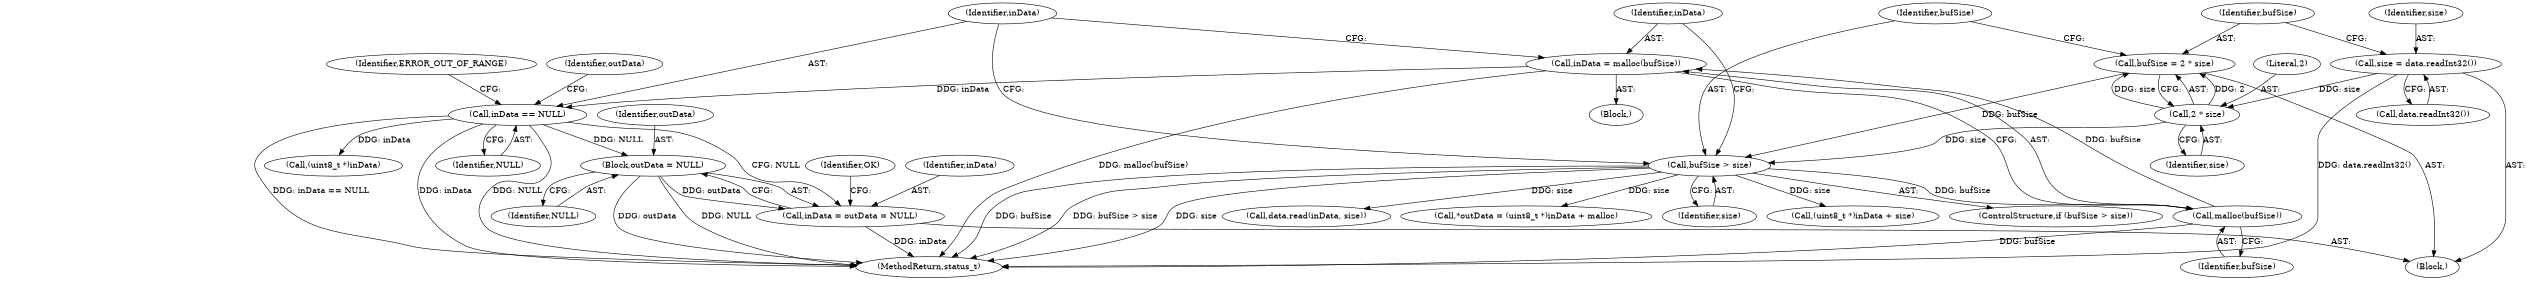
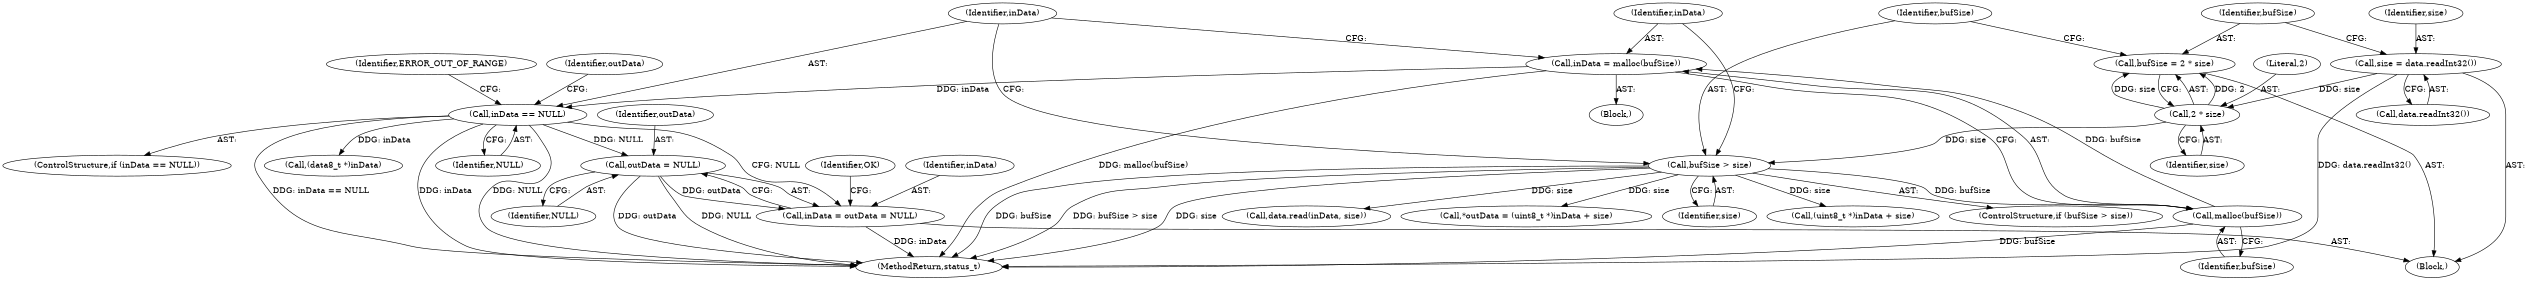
edge "(Call,bufSize = 2 * size)" -> "(Call,bufSize > size)": removed, label "DDG: bufSize"
node "(ControlStructure,if (inData == NULL))": added
node "(Call,(uint8_t *)inData)": label "(Call,(uint8_t *)inData)" -> "(Call,(data8_t *)inData)"
node "(Block,outData = NULL)": label "(Block,outData = NULL)" -> "(Call,outData = NULL)"
node "(Call,*outData = (uint8_t *)inData + malloc)": label "(Call,*outData = (uint8_t *)inData + malloc)" -> "(Call,*outData = (uint8_t *)inData + size)"
